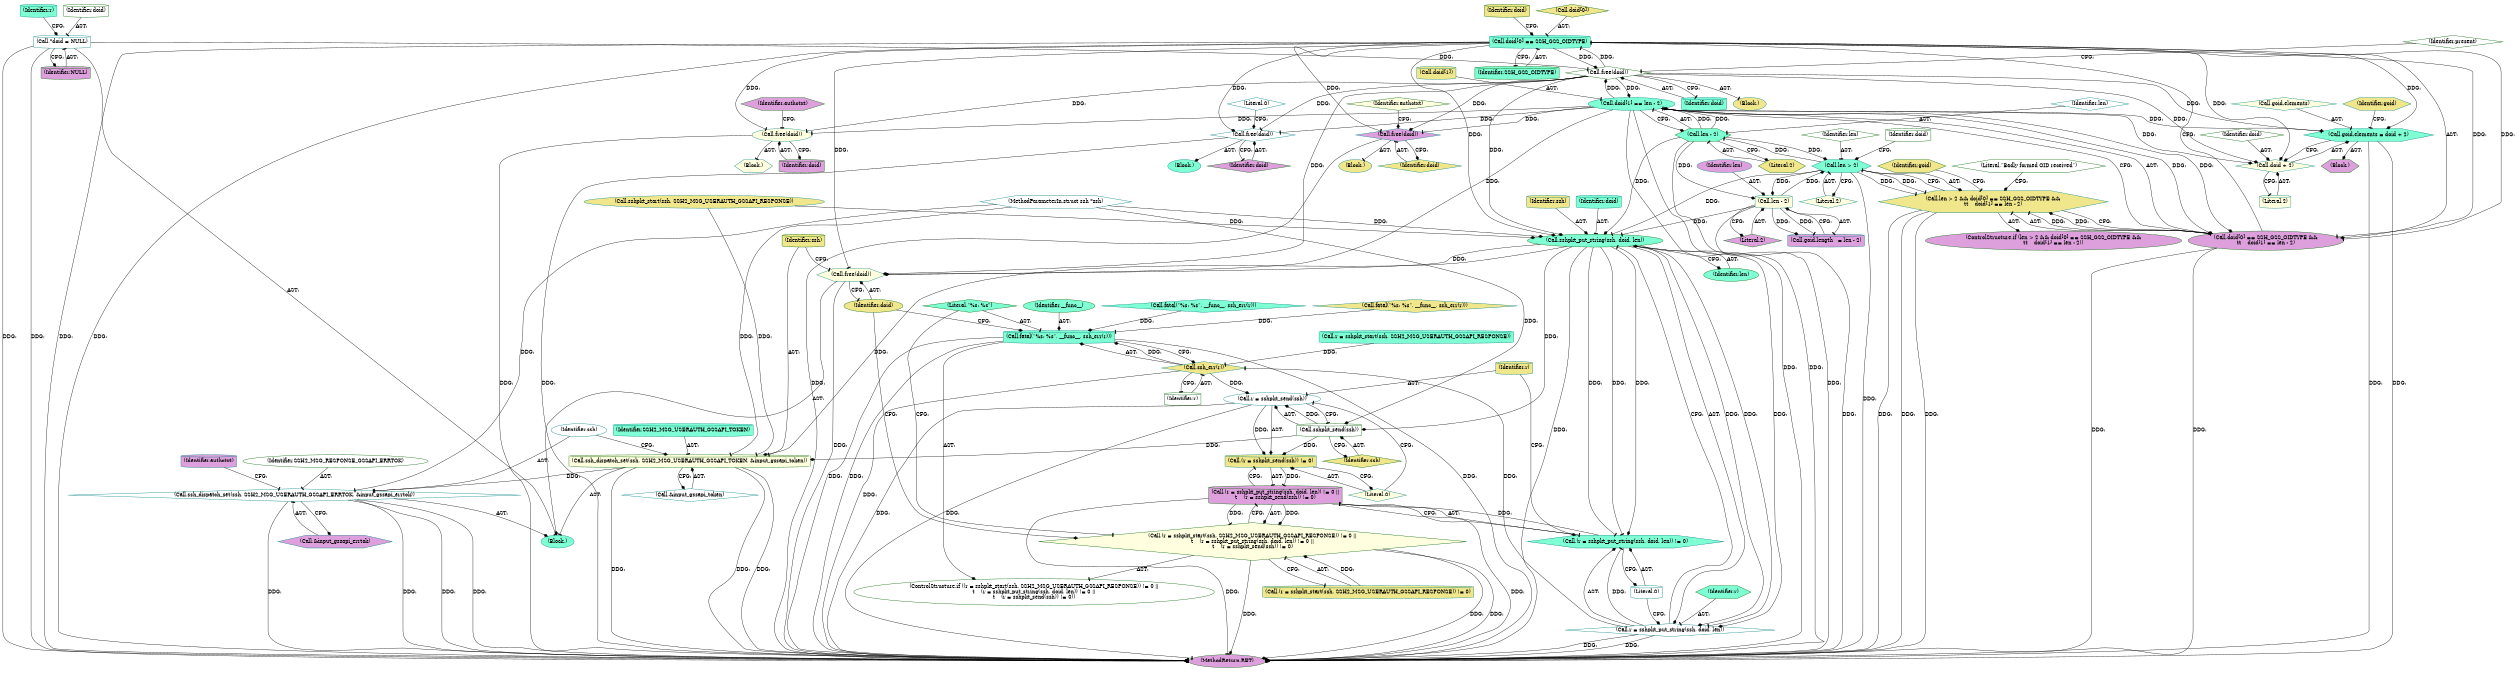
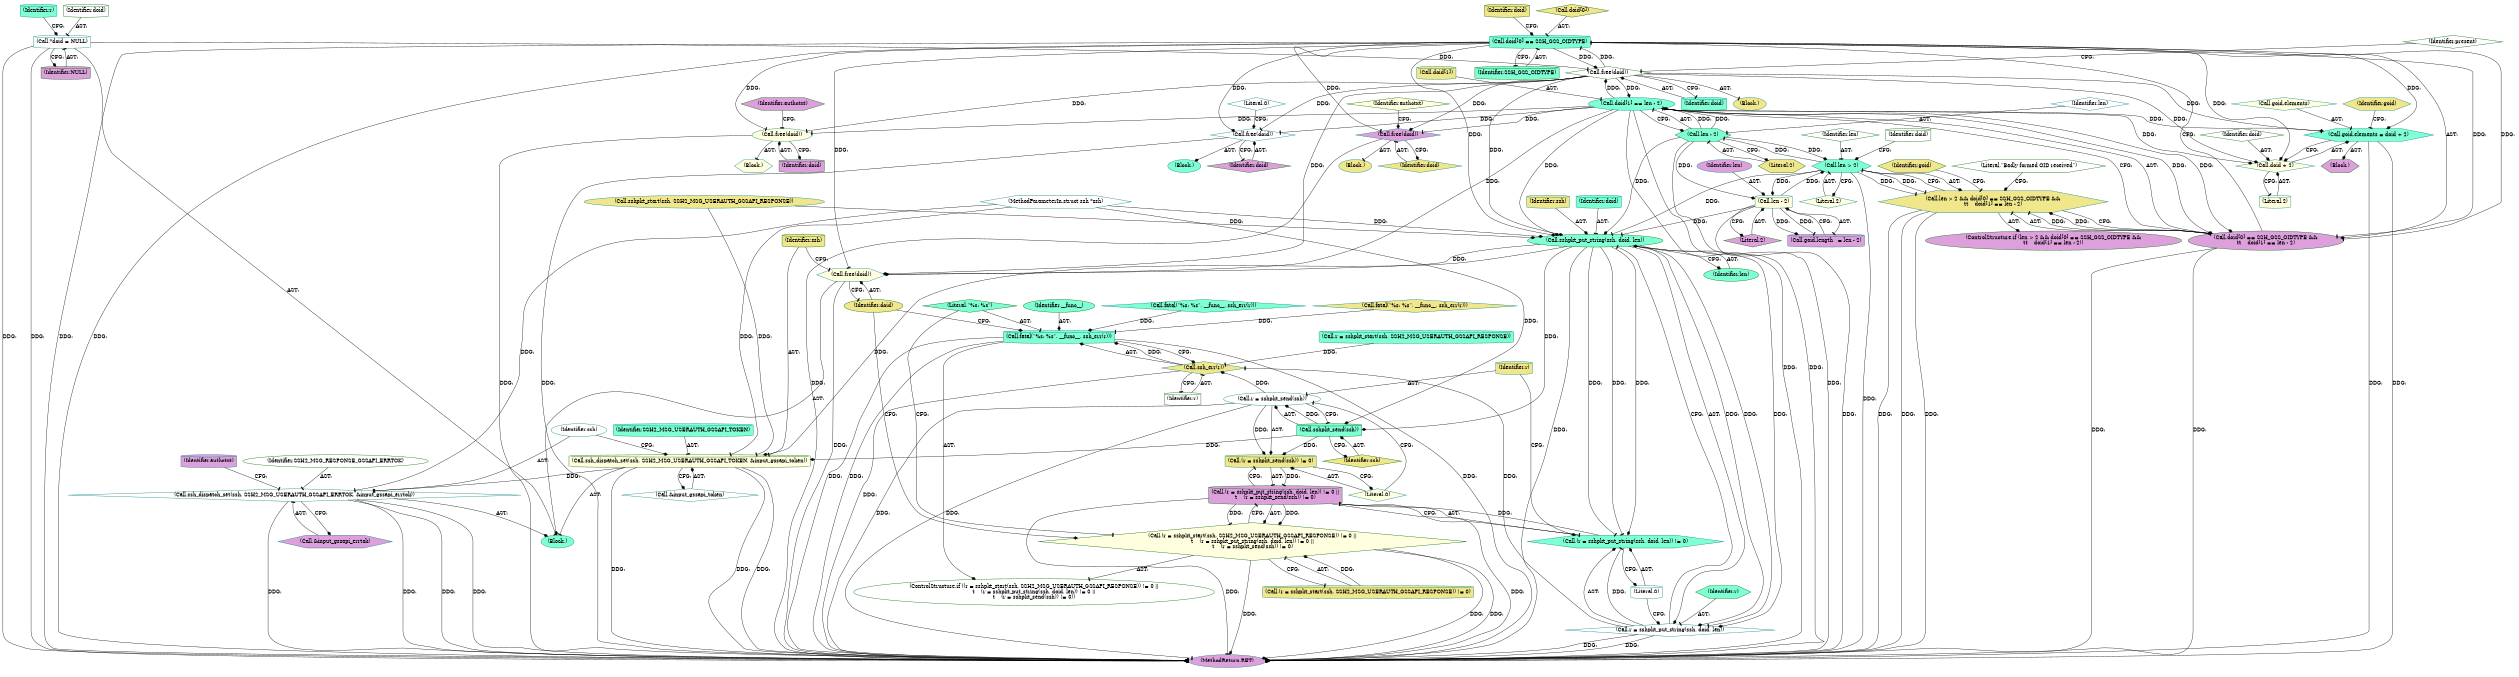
edge "(Call,doid[1] == len - 2)" -> "(Call,sshpkt_put_string(ssh, doid, len))": added, label "DDG:"
edge "(Call,ssh_err(r))" -> "(Call,r = sshpkt_send(ssh))": reversed
node "(Call,sshpkt_send(ssh))": fillcolor white -> aquamarine
node "(MethodReturn,RET)": color darkgreen -> teal
